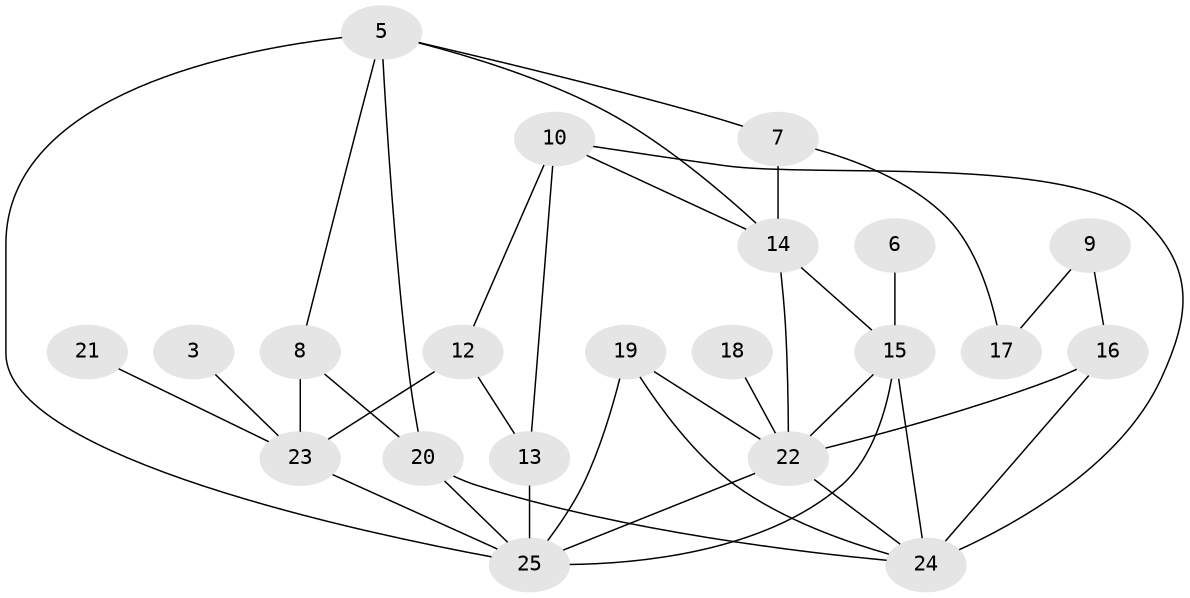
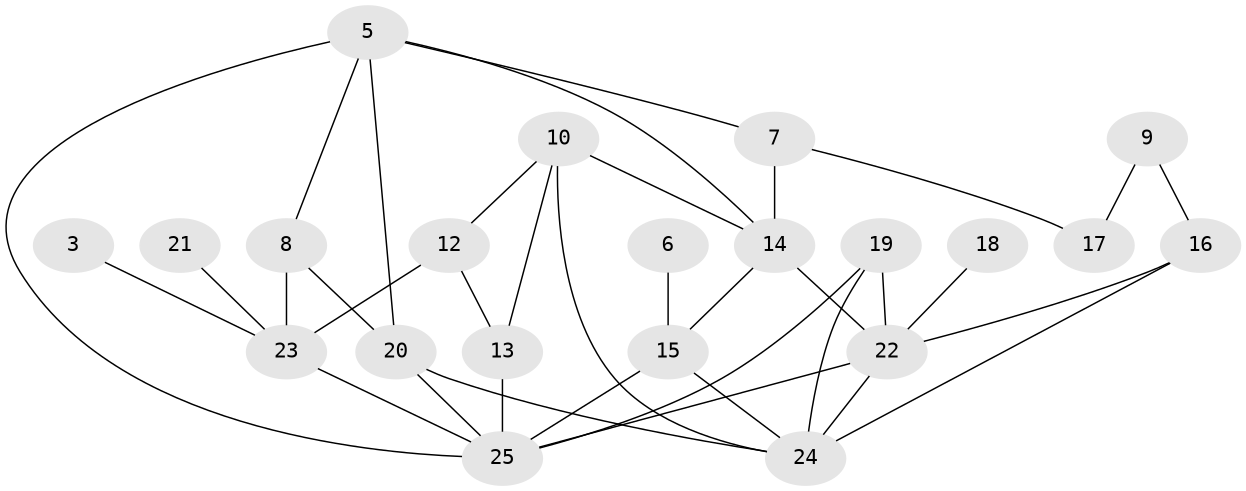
edge "15" -- "22": removed
